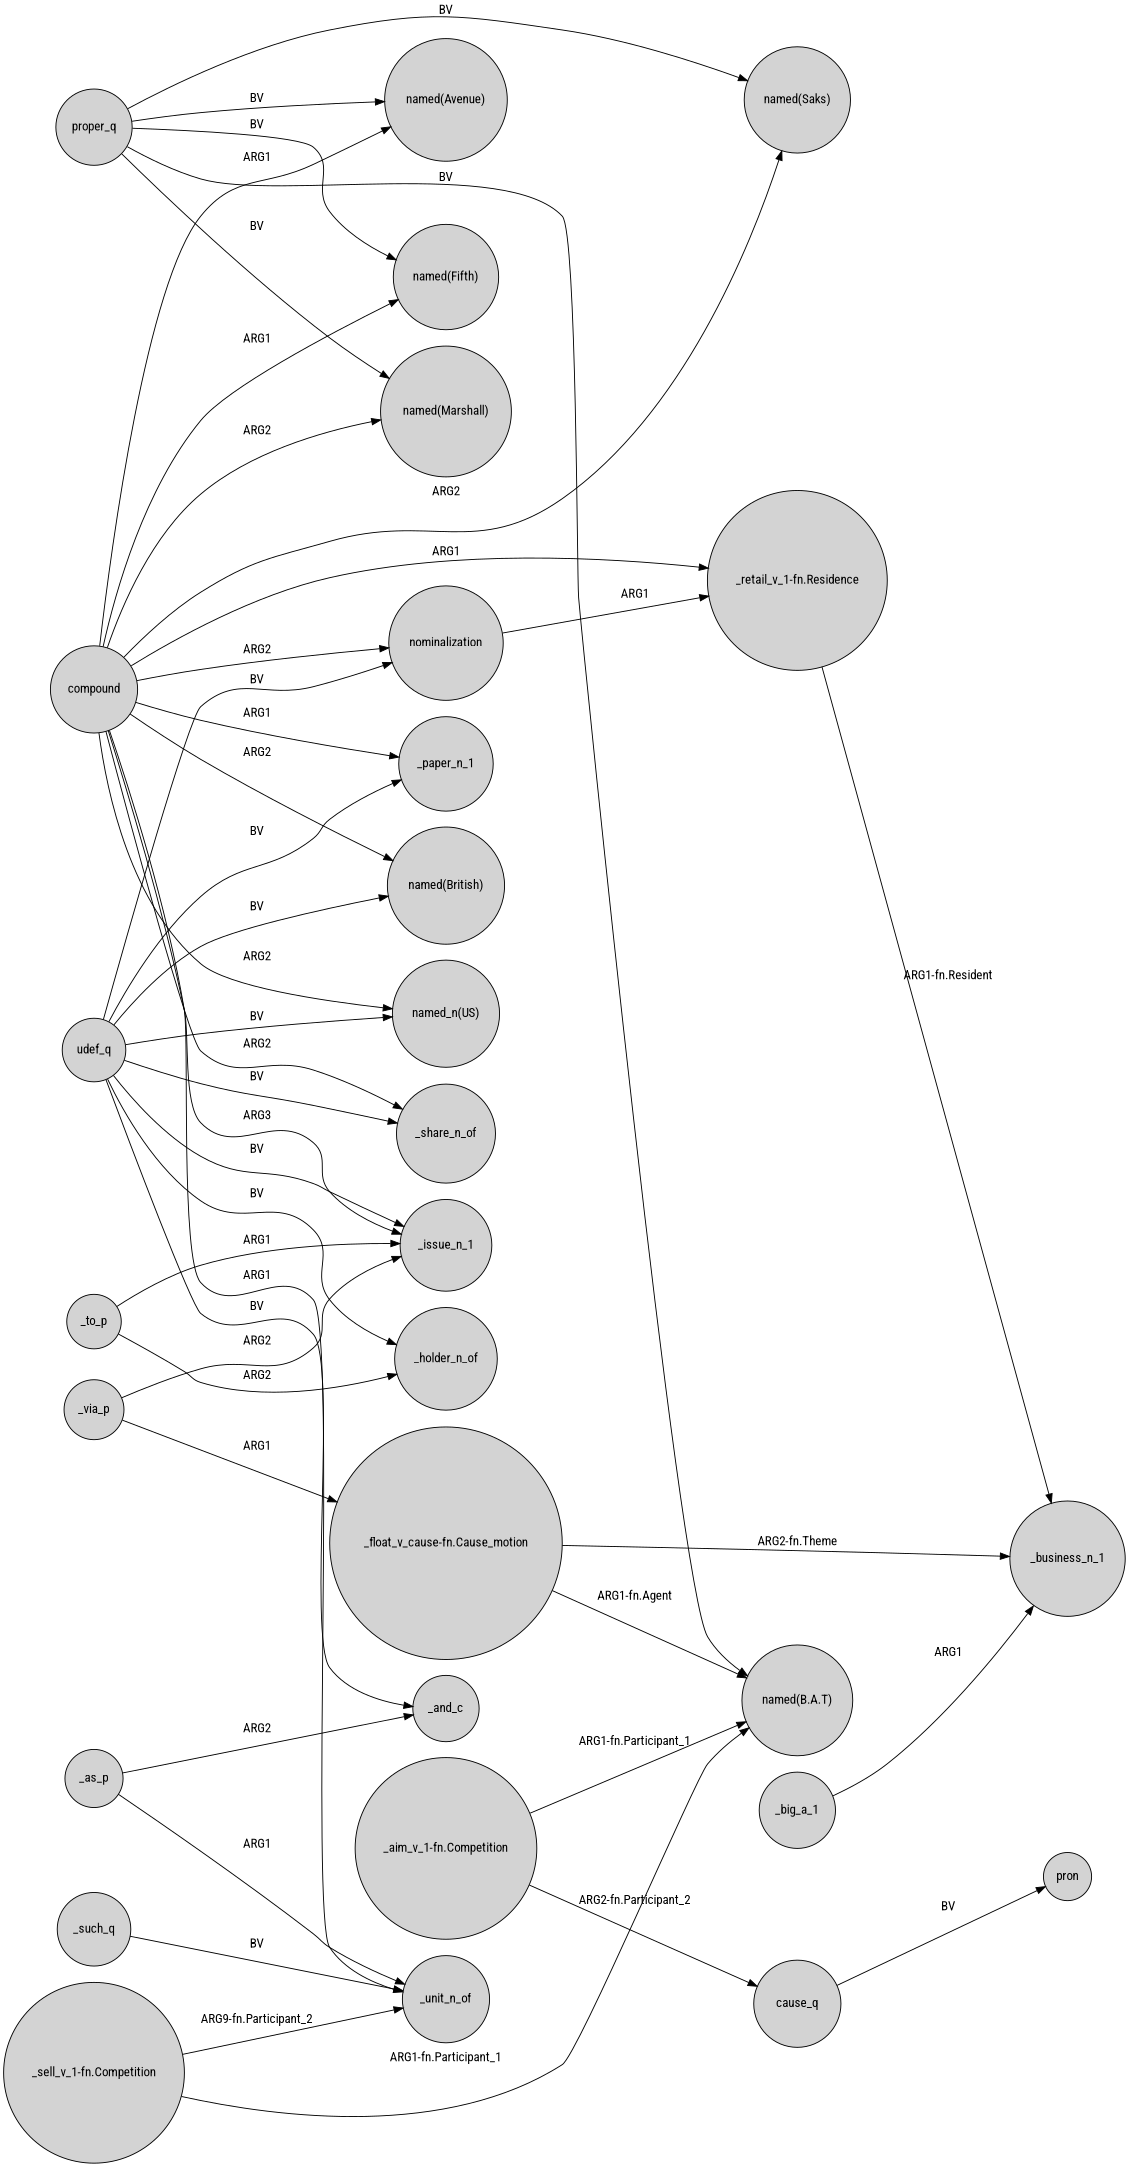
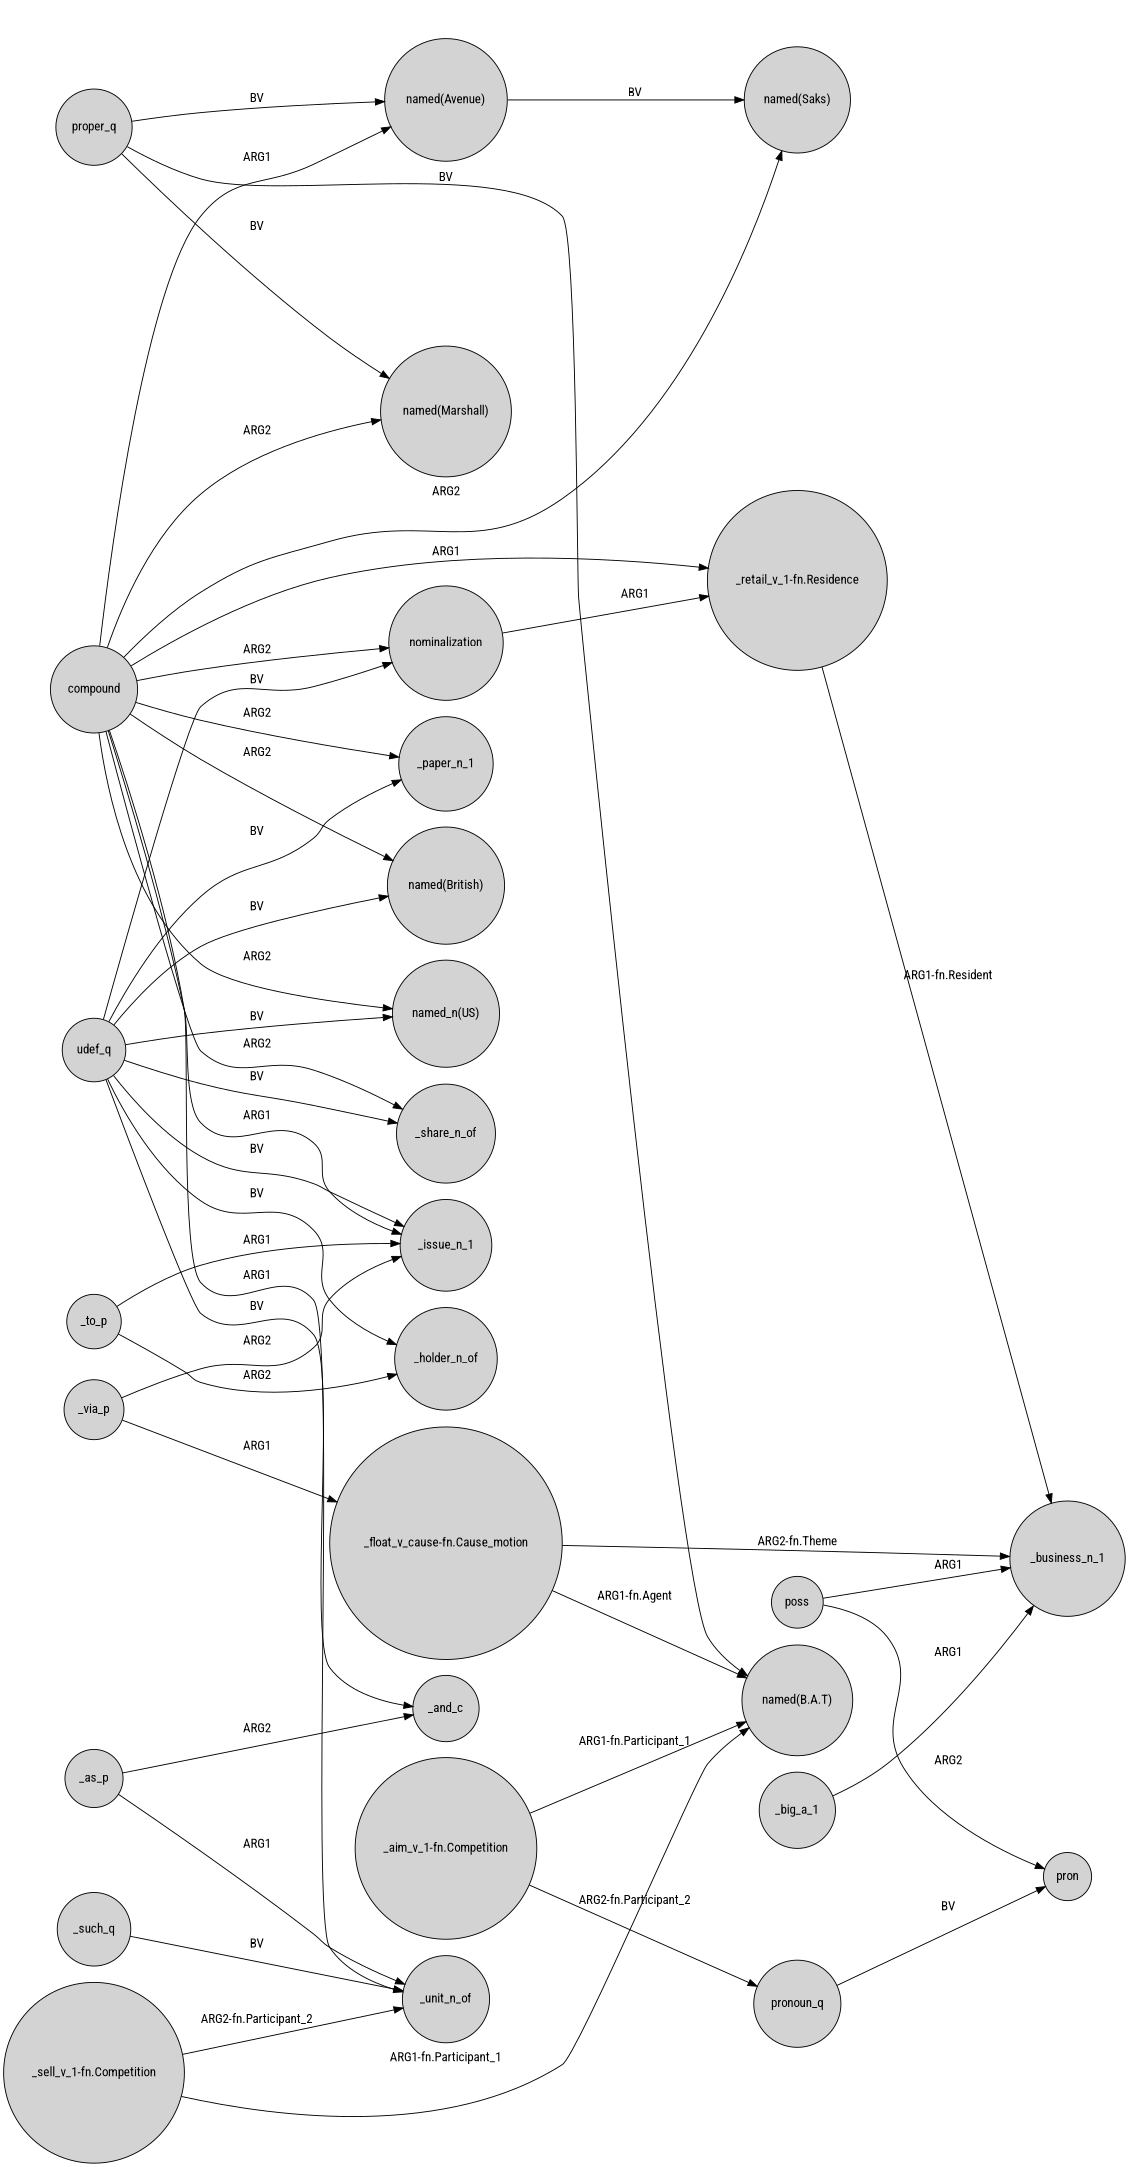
edge "proper_q" -> "named(Saks)": now "named(Avenue)" -> "named(Saks)"
node "named(Fifth)": removed
edge "compound" -> "_paper_n_1": label "ARG1" -> "ARG2"
edge "compound" -> "_issue_n_1": label "ARG3" -> "ARG1"
node "poss": added
node "cause_q": label "cause_q" -> "pronoun_q"
edge "_sell_v_1-fn.Competition" -> "_unit_n_of": label "ARG9-fn.Participant_2" -> "ARG2-fn.Participant_2"
